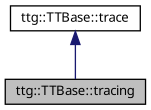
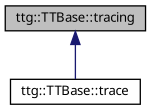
edge "ttg::TTBase::tracing" -> "ttg::TTBase::trace": reversed
